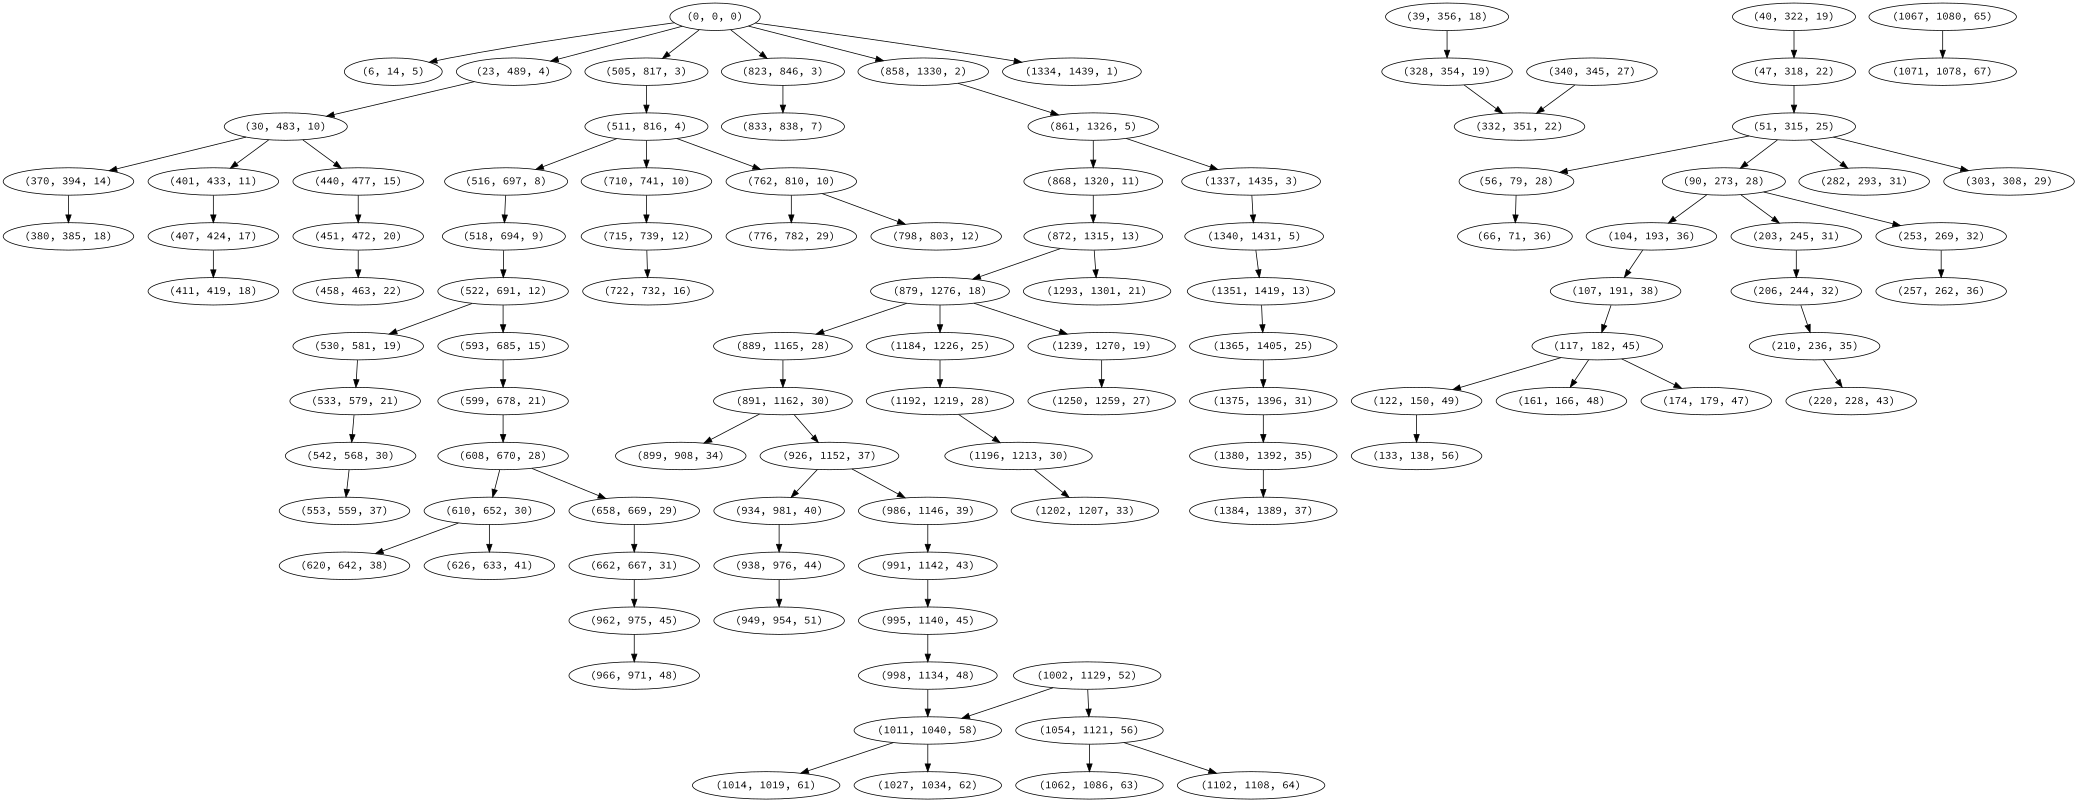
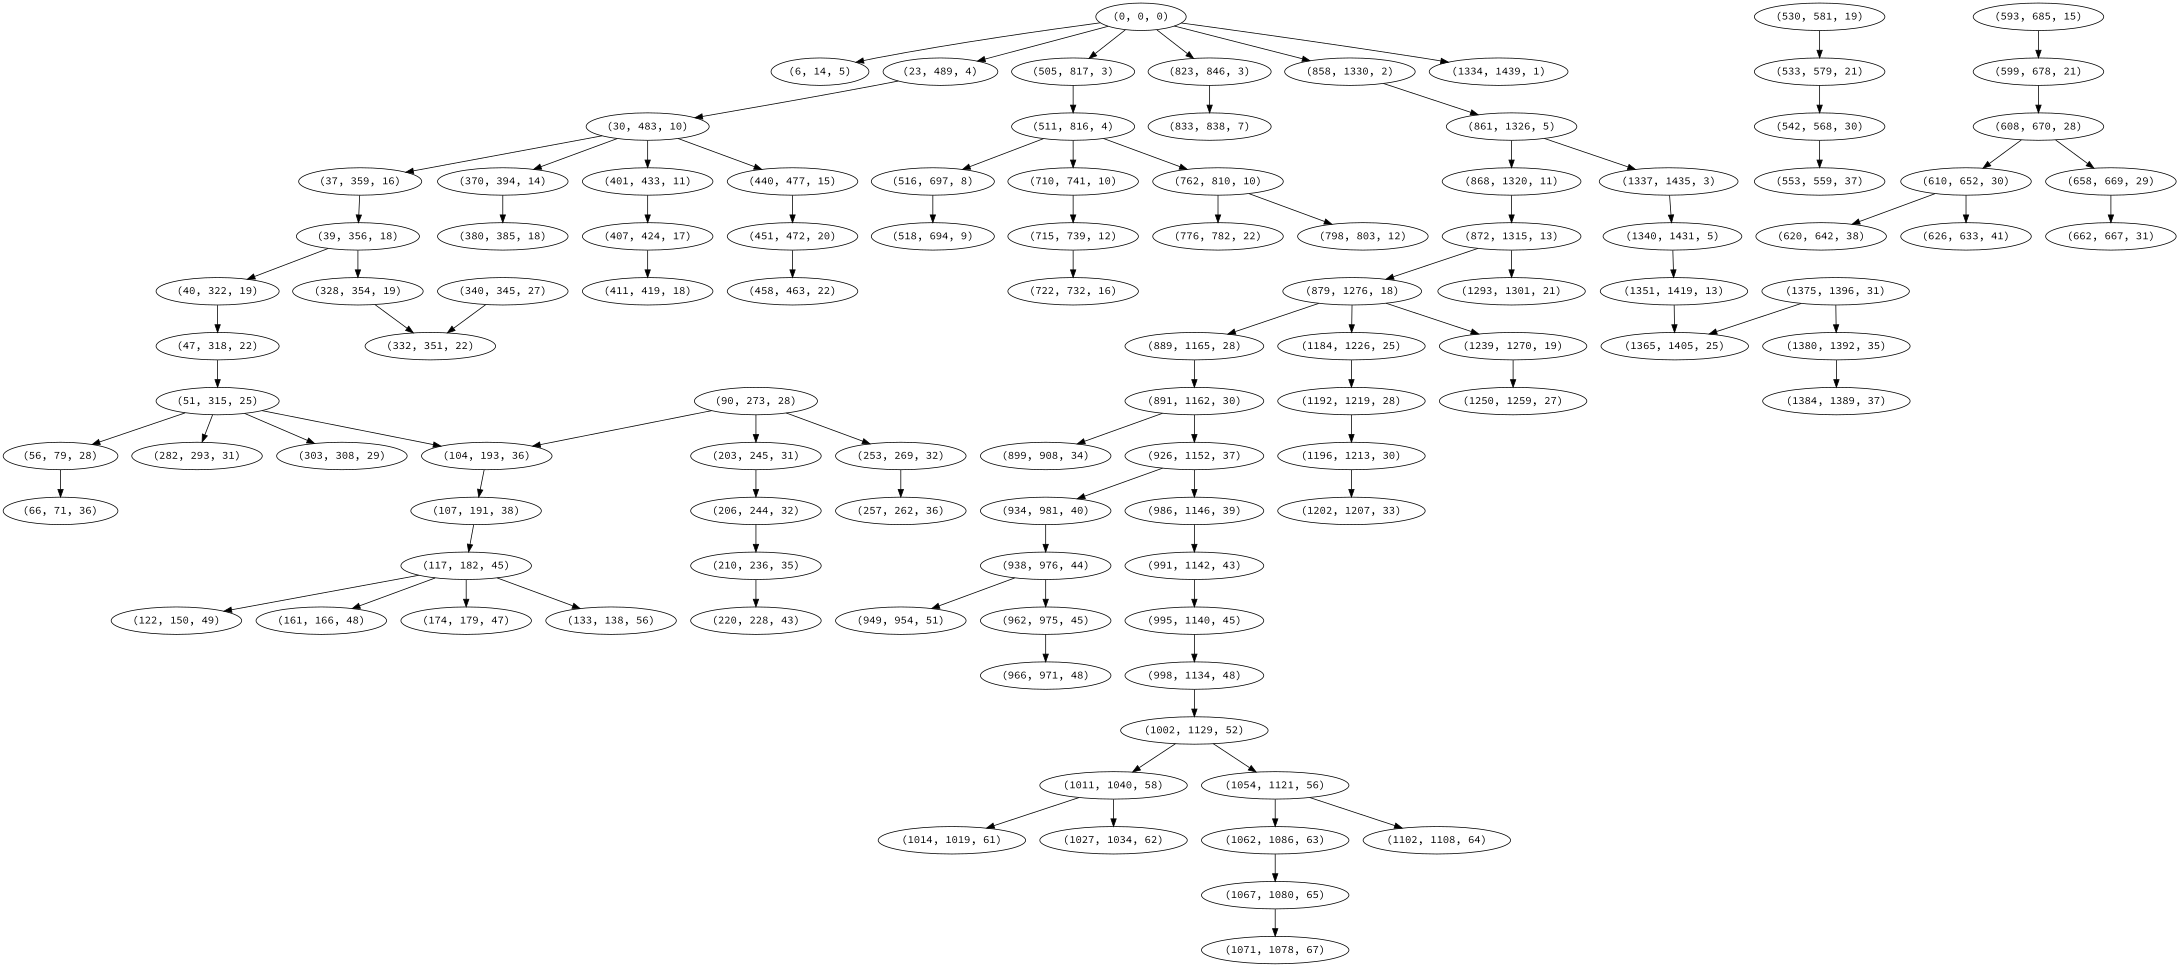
edge "(51, 315, 25)" -> "(90, 273, 28)": now "(51, 315, 25)" -> "(104, 193, 36)"
node "(37, 359, 16)": added
node "(776, 782, 29)": label "(776, 782, 29)" -> "(776, 782, 22)"
edge "(39, 356, 18)" -> "(40, 322, 19)": added
node "(522, 691, 12)": removed
edge "(1365, 1405, 25)" -> "(1375, 1396, 31)": reversed
edge "(122, 150, 49)" -> "(133, 138, 56)": now "(117, 182, 45)" -> "(133, 138, 56)"
edge "(662, 667, 31)" -> "(962, 975, 45)": now "(938, 976, 44)" -> "(962, 975, 45)"
edge "(998, 1134, 48)" -> "(1011, 1040, 58)": now "(998, 1134, 48)" -> "(1002, 1129, 52)"
edge "(1062, 1086, 63)" -> "(1067, 1080, 65)": added
